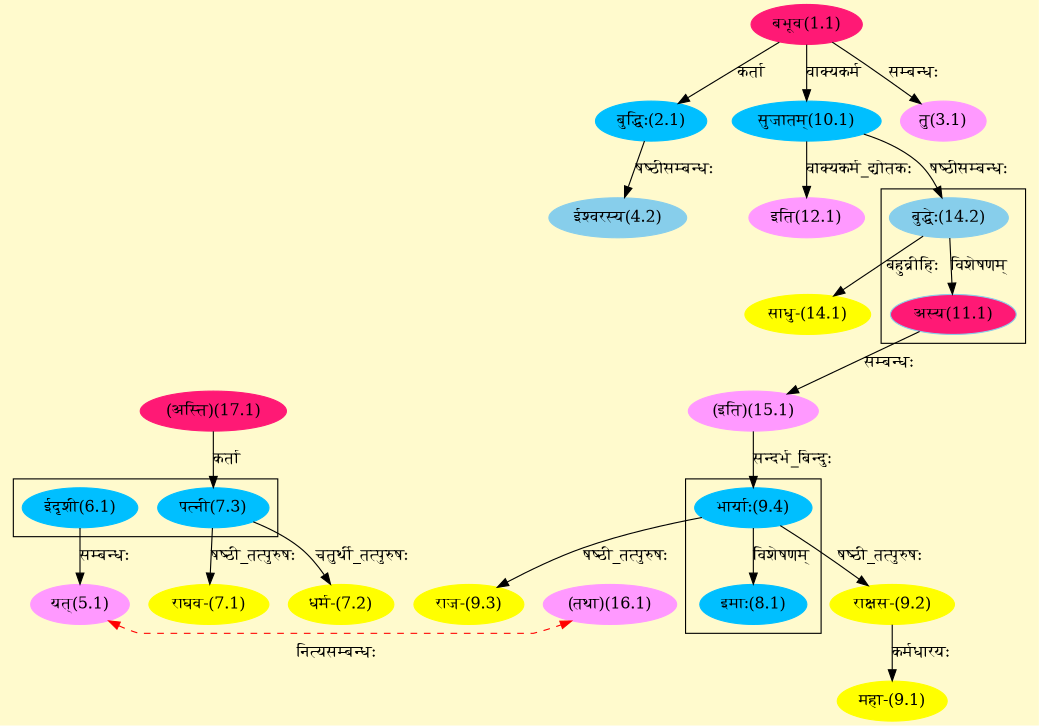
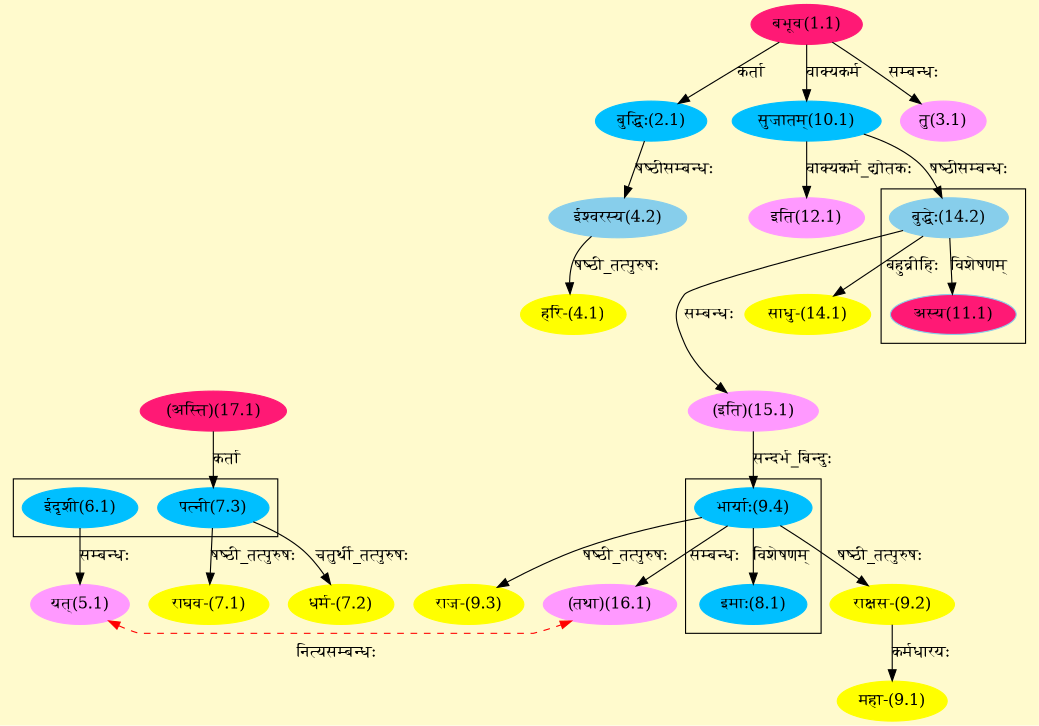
node "हरि-(4.1)": added
edge "अस्य(11.1)" -> "(इति)(15.1)": now "बुद्धेः(14.2)" -> "(इति)(15.1)"
edge "भार्याः(9.4)" -> "(तथा)(16.1)": added, label "सम्बन्धः"
